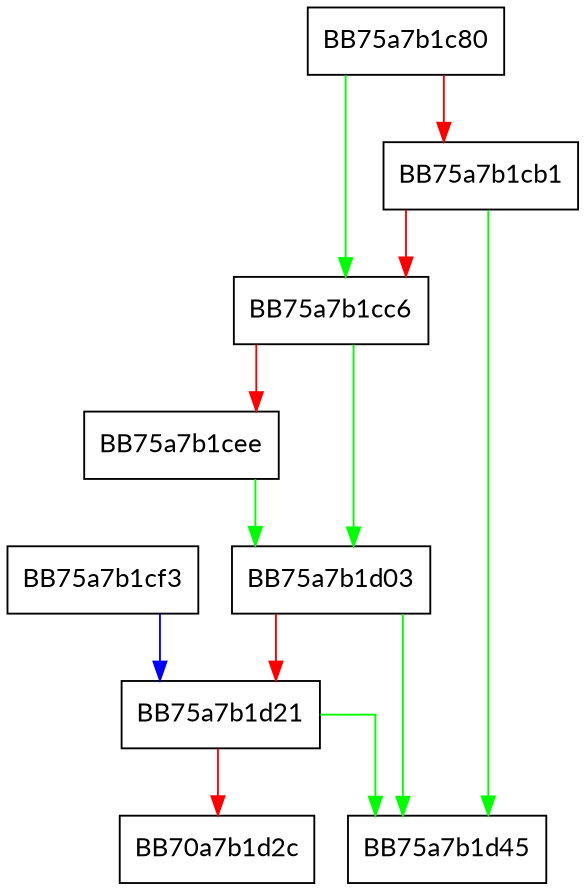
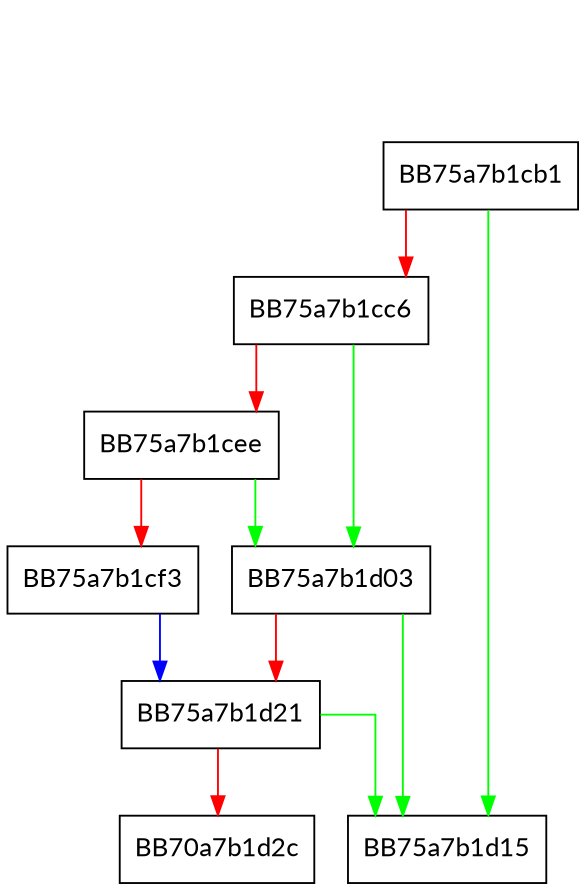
node "BB75a7b1c80": removed
edge "BB75a7b1cee" -> "BB75a7b1cf3": added
node "BB75a7b1d45": label "BB75a7b1d45" -> "BB75a7b1d15"
